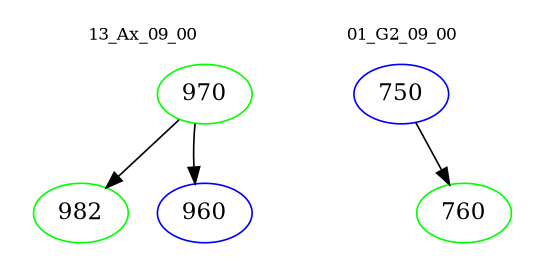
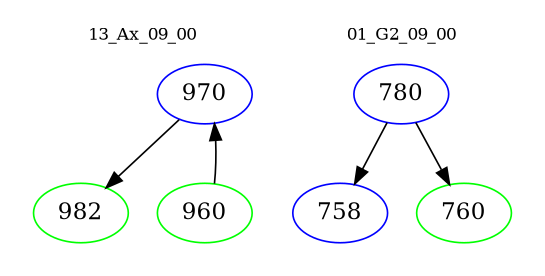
node "970": color green -> blue
node "750": label "750" -> "780"
edge "970" -> "960": reversed
node "960": color blue -> green
node "758": added
